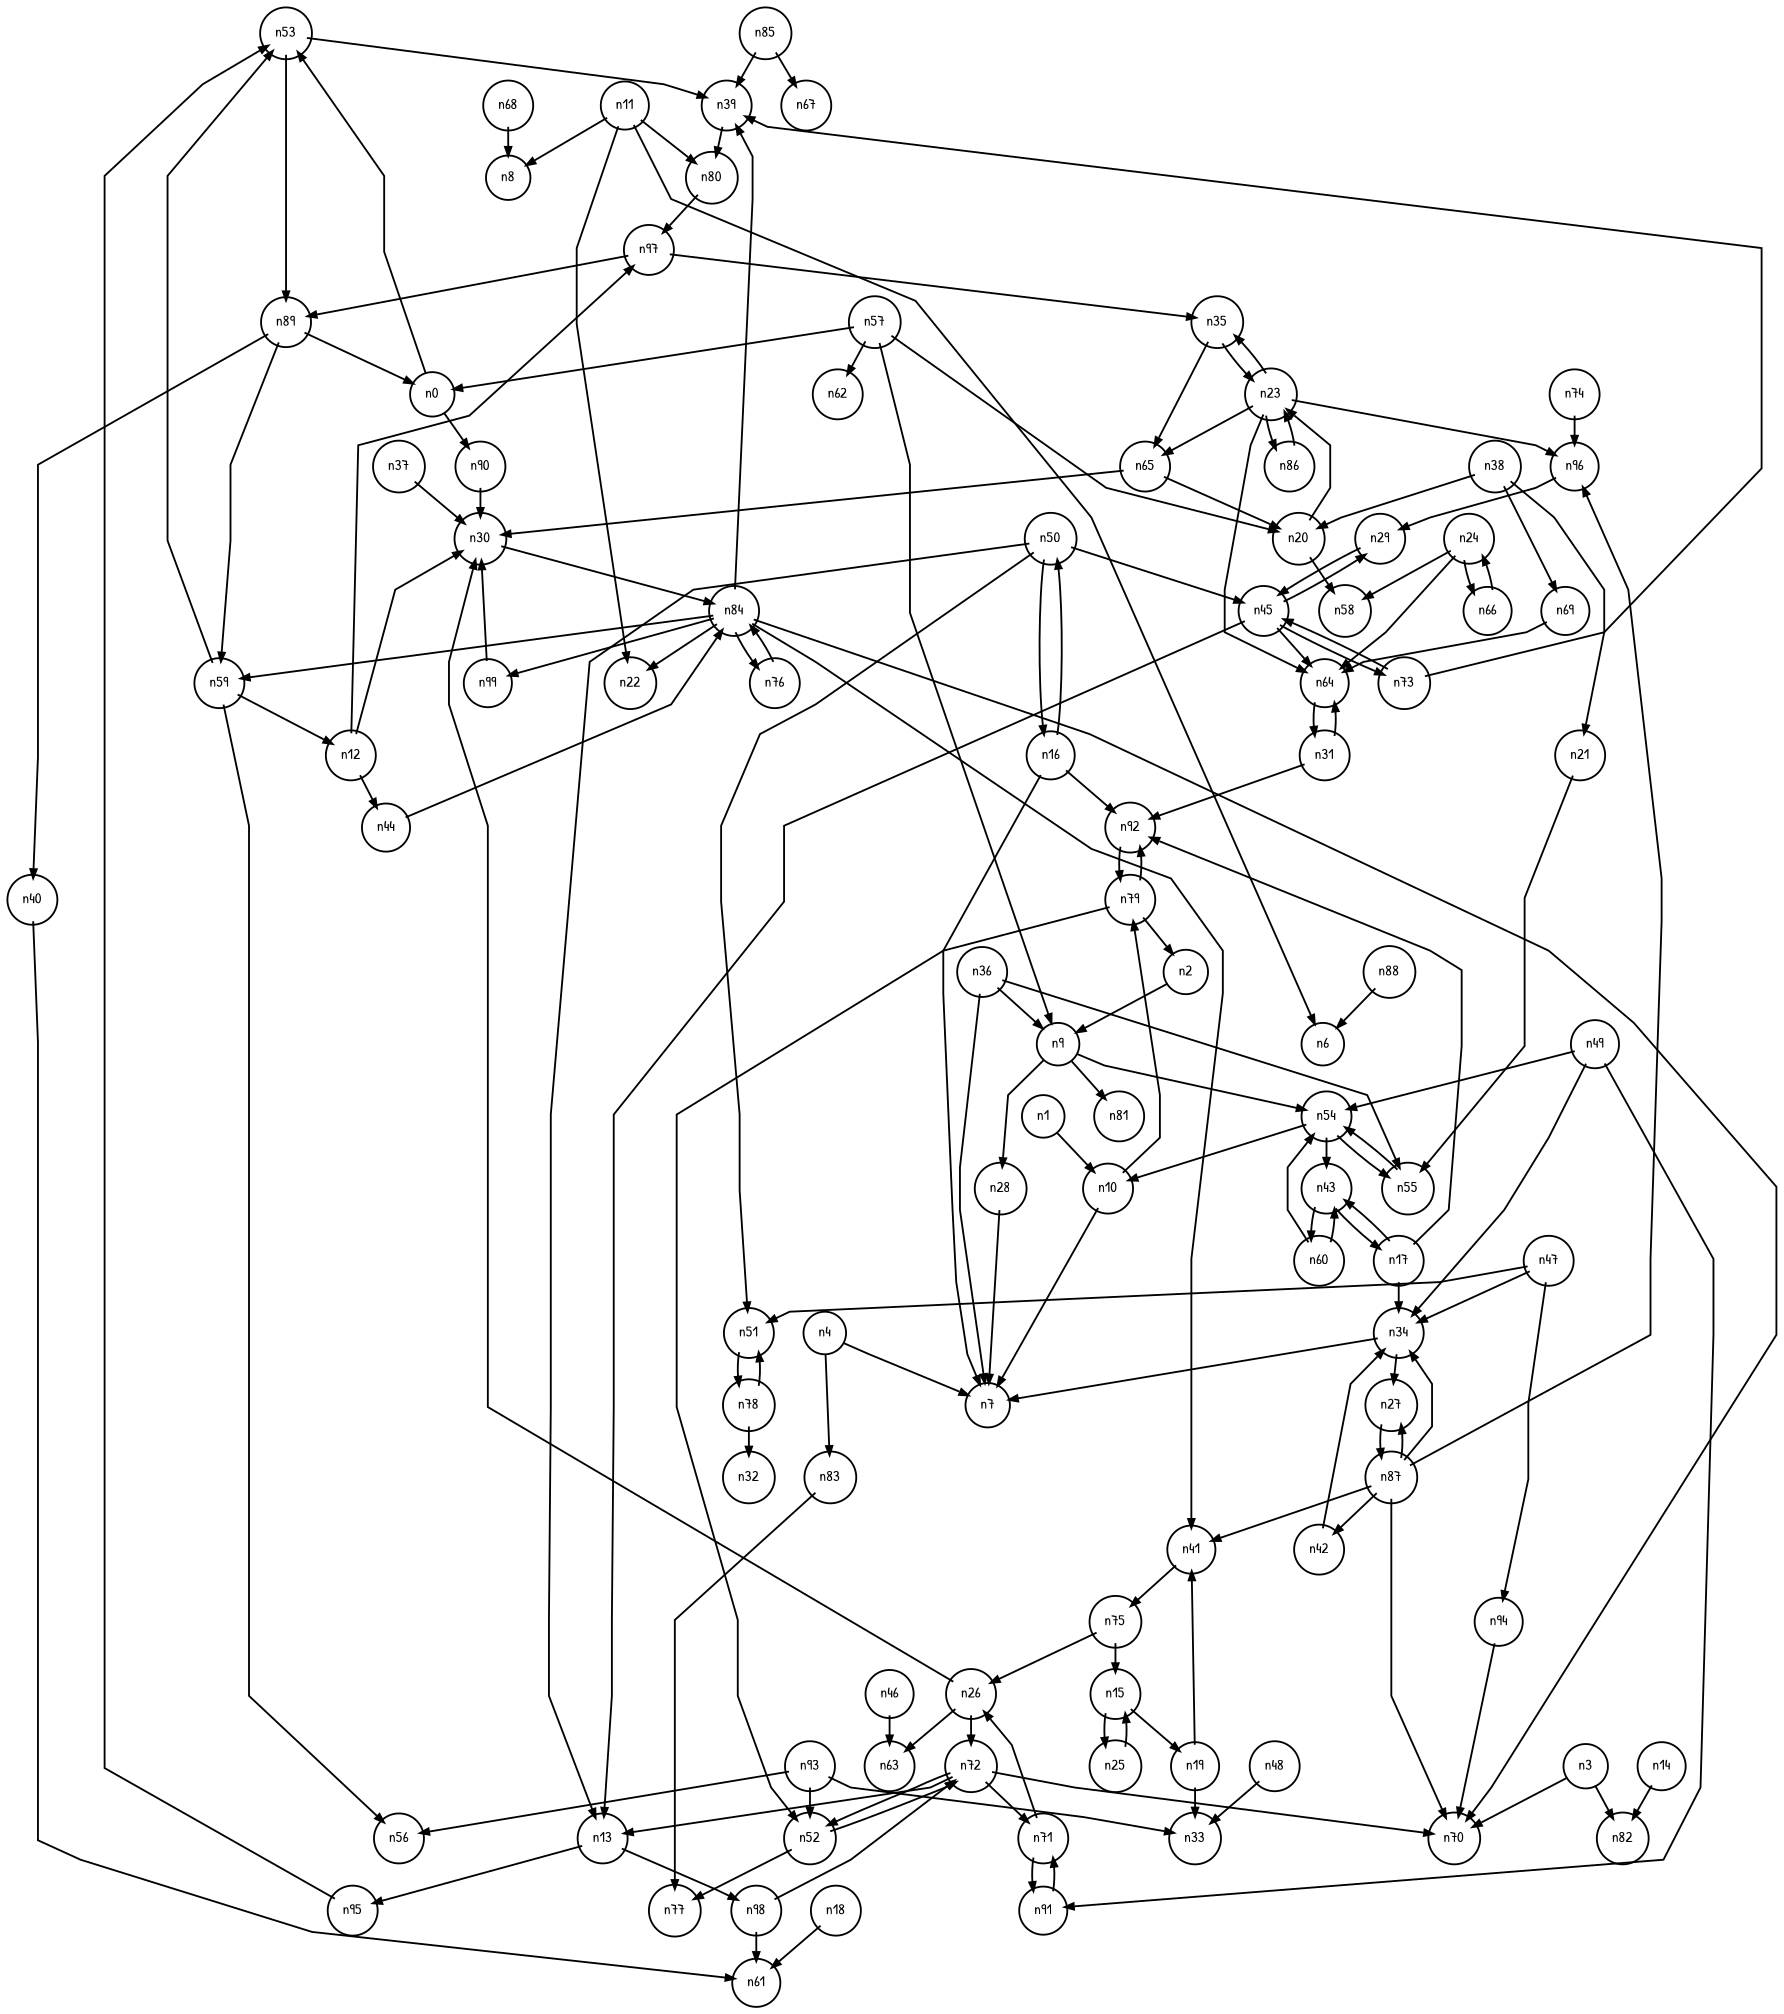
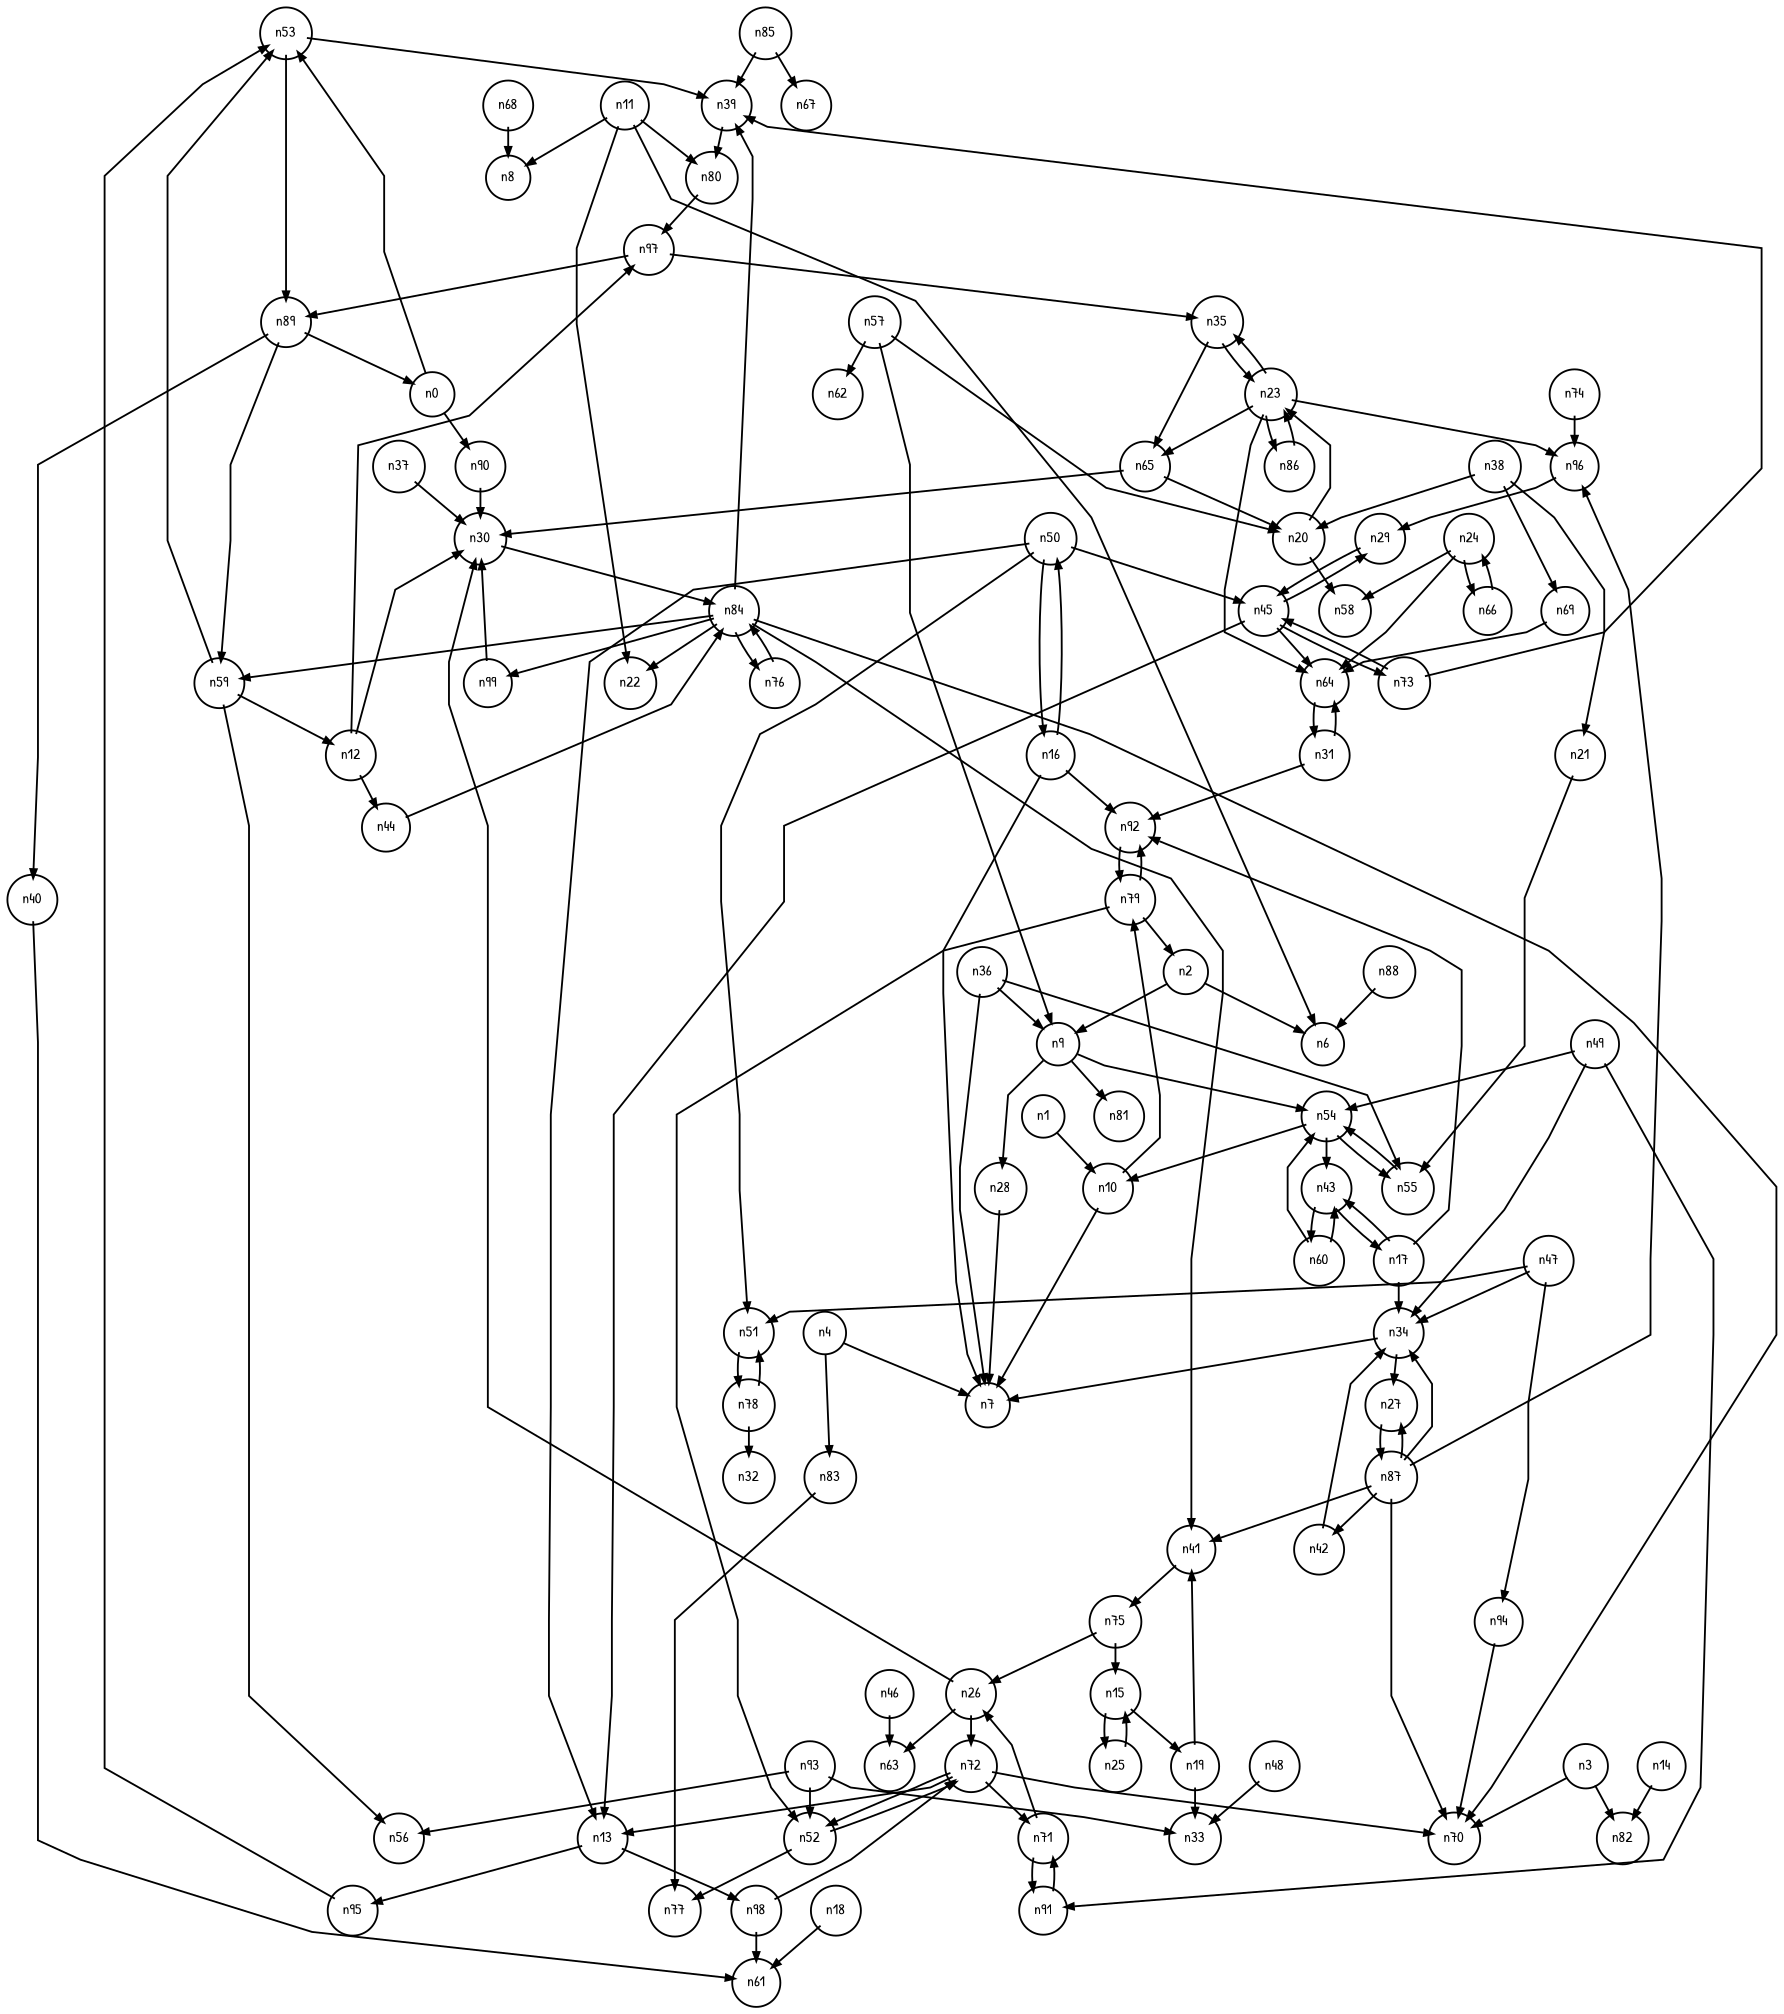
edge "n57" -> "n0": removed
edge "n2" -> "n6": added
